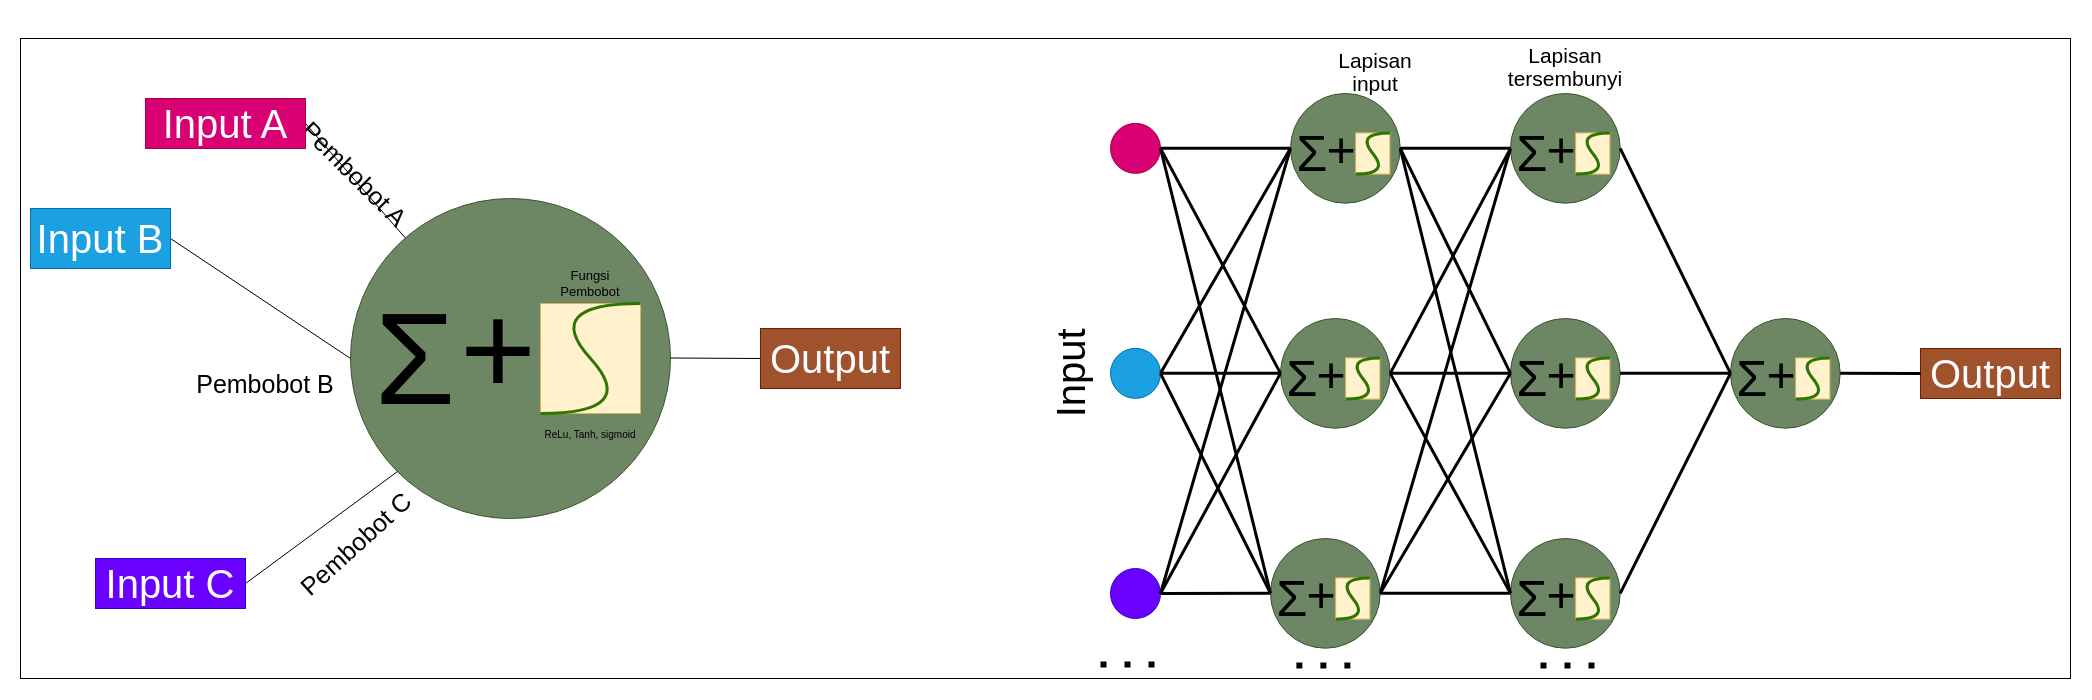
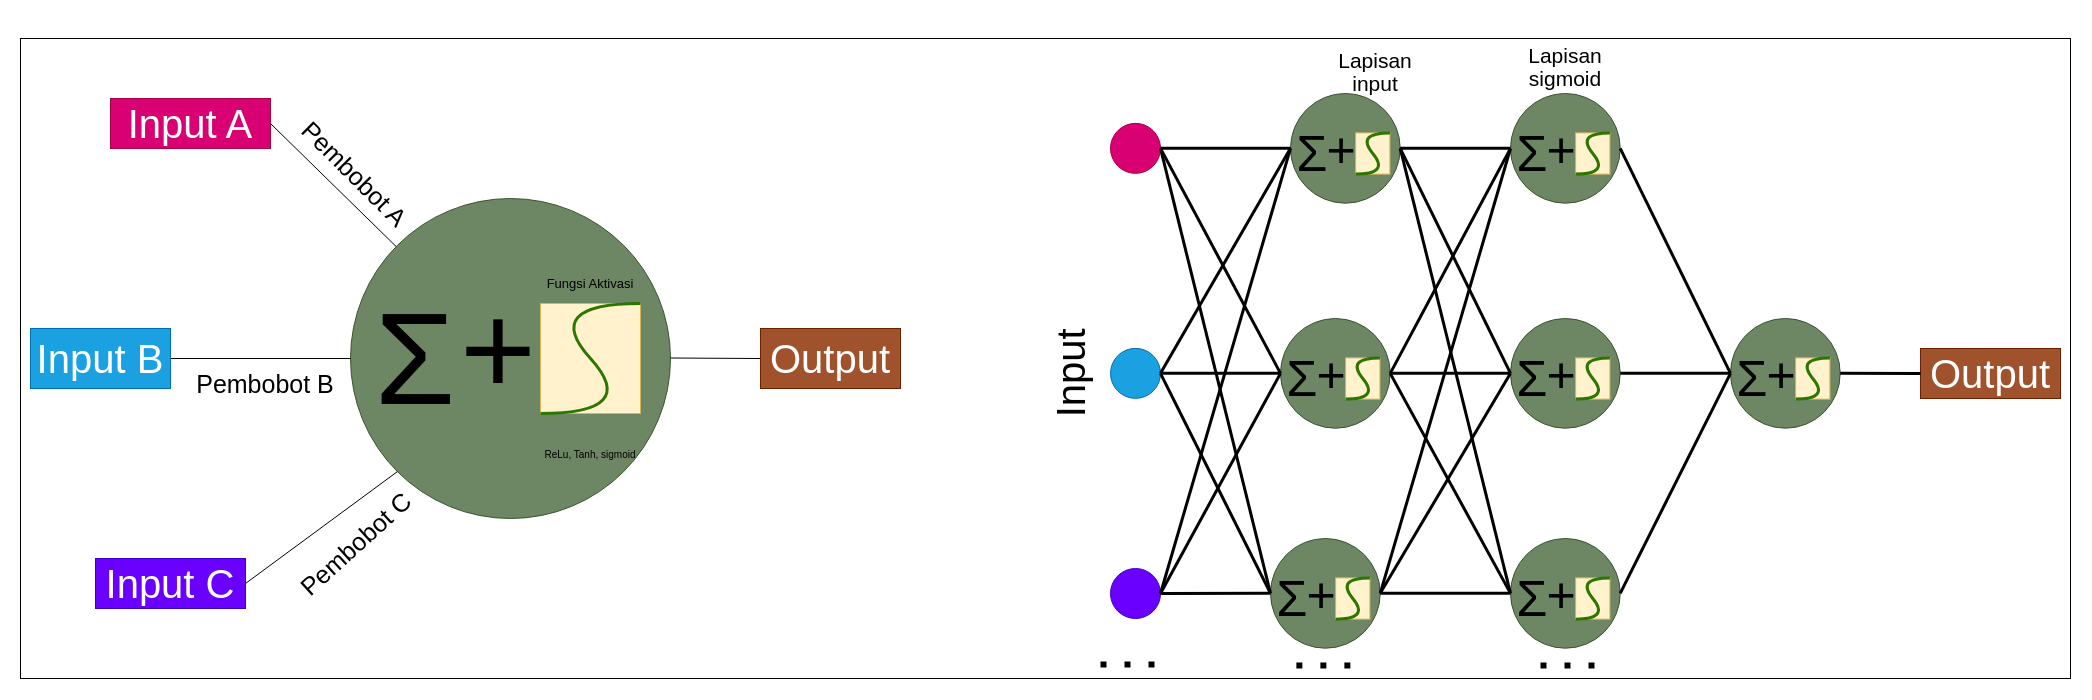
node "Lapisan tersembunyi": label "Lapisan tersembunyi" -> "Lapisan sigmoid"
node "Input A": moved (226, 124) -> (191, 124)
node "Input B": moved (101, 239) -> (101, 359)
node "Fungsi Pembobot": label "Fungsi Pembobot" -> "Fungsi Aktivasi"
node "ReLu, Tanh, sigmoid": moved (591, 434) -> (591, 454)
